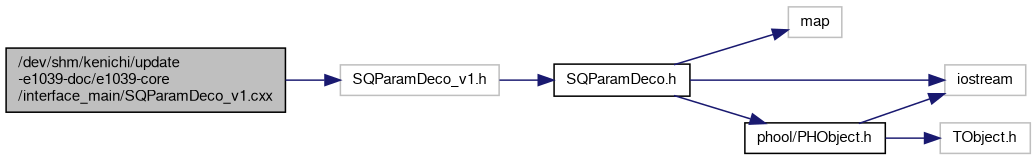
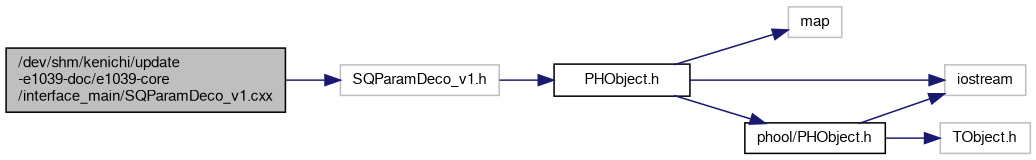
node "SQParamDeco.h": label "SQParamDeco.h" -> "PHObject.h"
